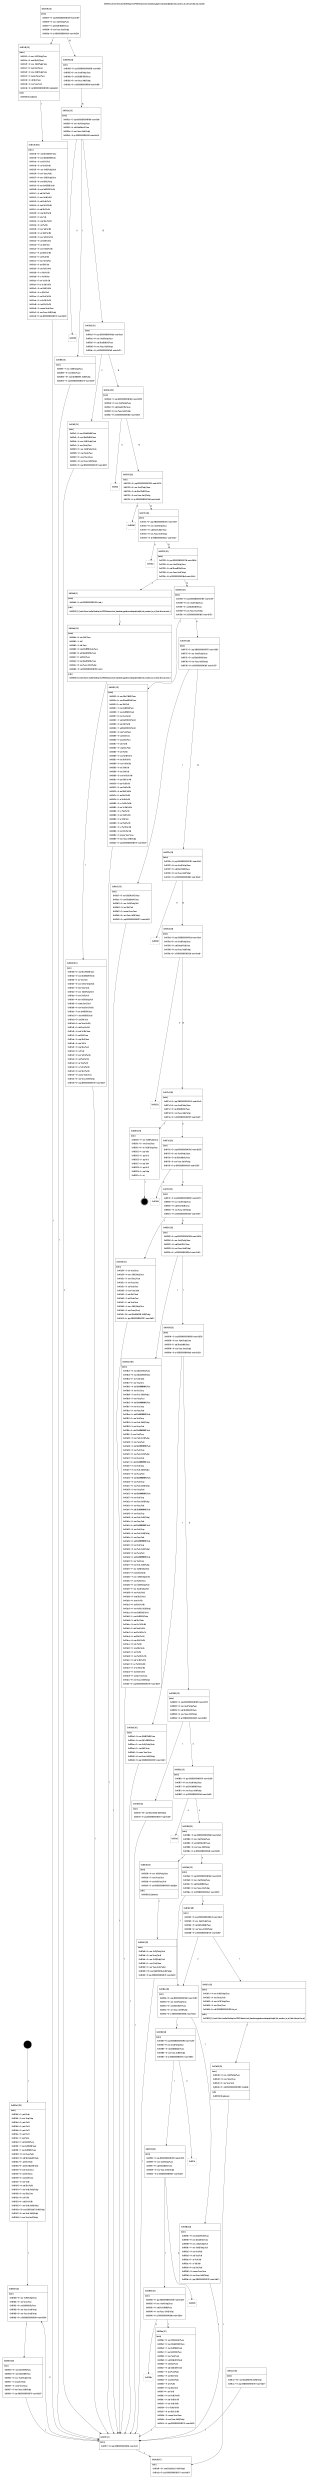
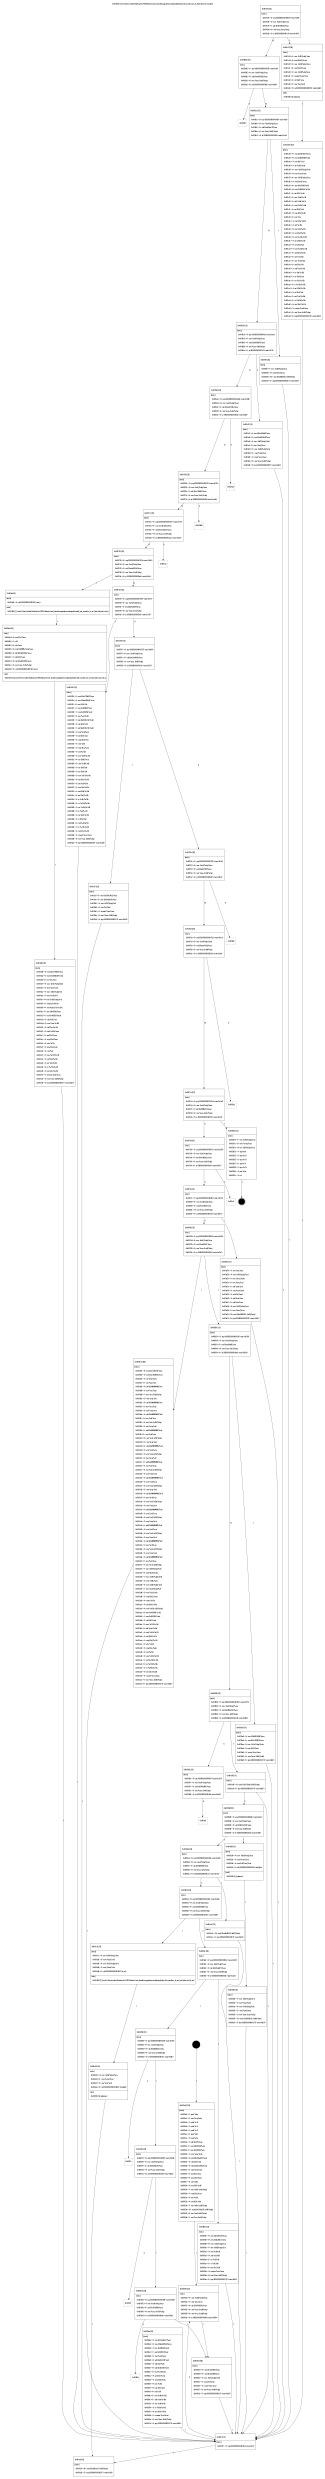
edge "0x4016ac [28]" -> "0x401fd6": now "0x401690 [28]" -> "0x401fd6"
edge "0x40186c [28]" -> "0x401888 [28]": now "0x401e45 [15]" -> "0x401888 [28]"
edge "0x4018a4 [28]" -> "0x4018dc [28]": now "0x4018a4 [28]" -> "0x401ce2 [15]"
edge "0x401930 [28]" -> "0x401bbe [91]": now "0x401930 [28]" -> "0x401b64 [30]"
